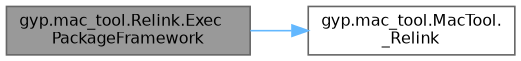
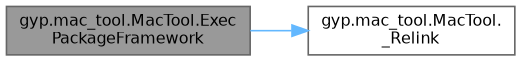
node "gyp.mac_tool.Relink.Exec PackageFramework": label "gyp.mac_tool.Relink.Exec PackageFramework" -> "gyp.mac_tool.MacTool.Exec PackageFramework"
